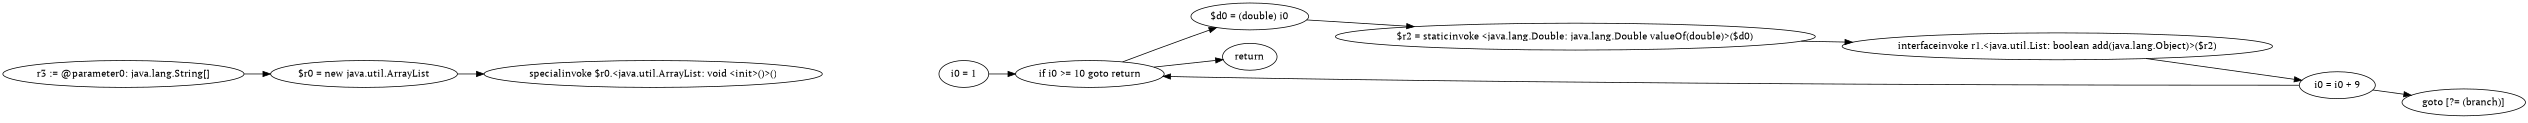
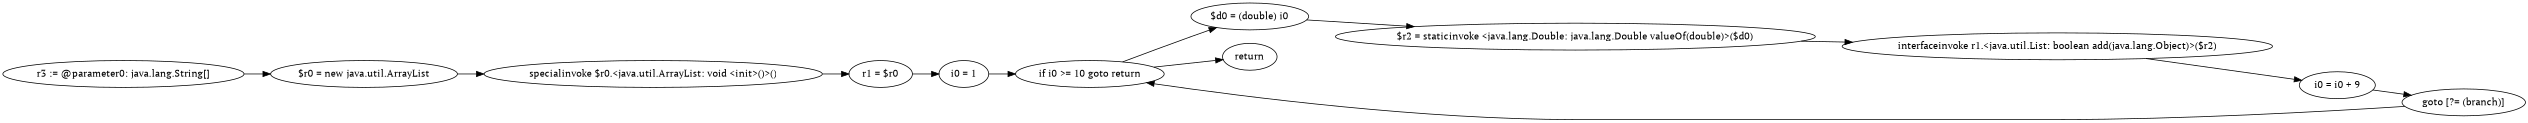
node "r1 = $r0": added
edge "i0 = i0 + 9" -> "if i0 >= 10 goto return": now "goto [?= (branch)]" -> "if i0 >= 10 goto return"
